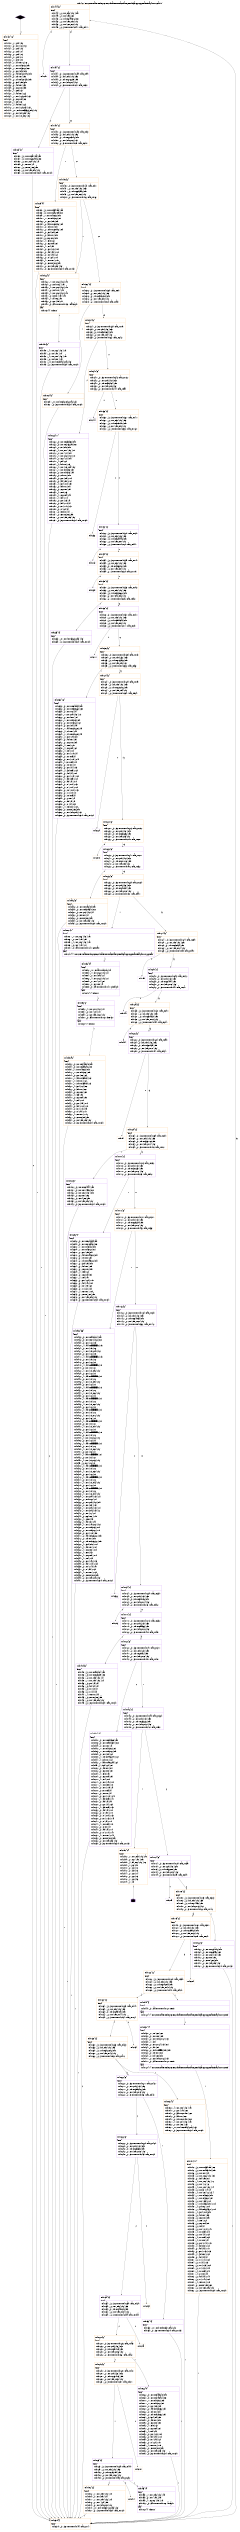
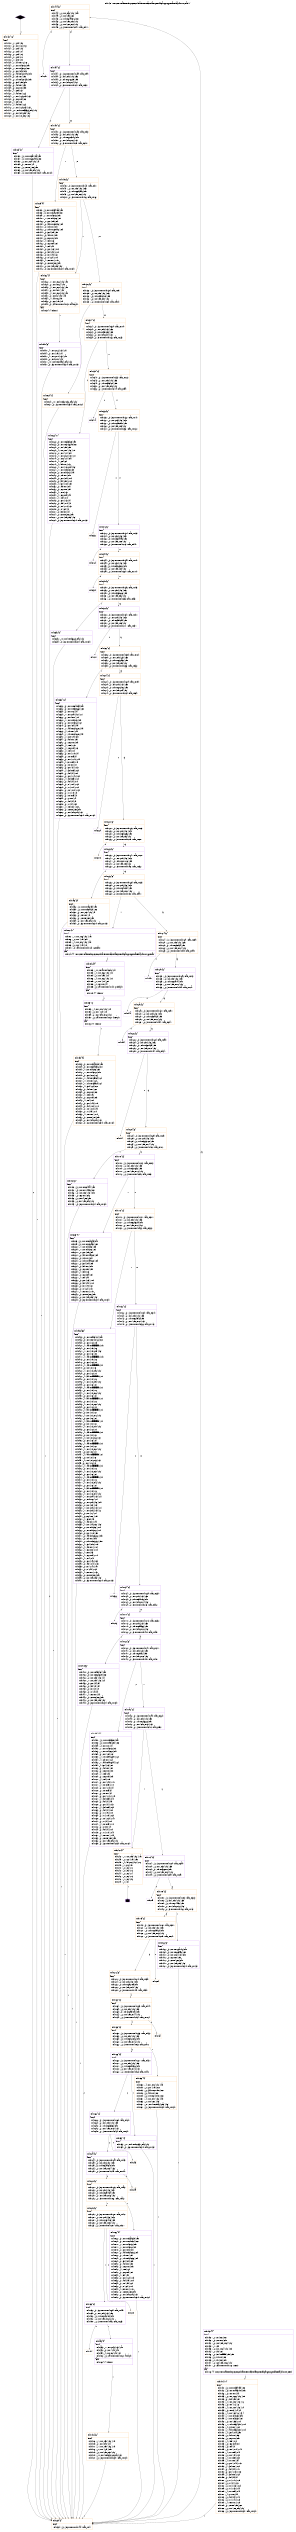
node "0x401d4b [5]": removed
edge "0x4018f8 [28]" -> "0x401b08 [36]": now "0x401af5 [19]" -> "0x401b08 [36]"
